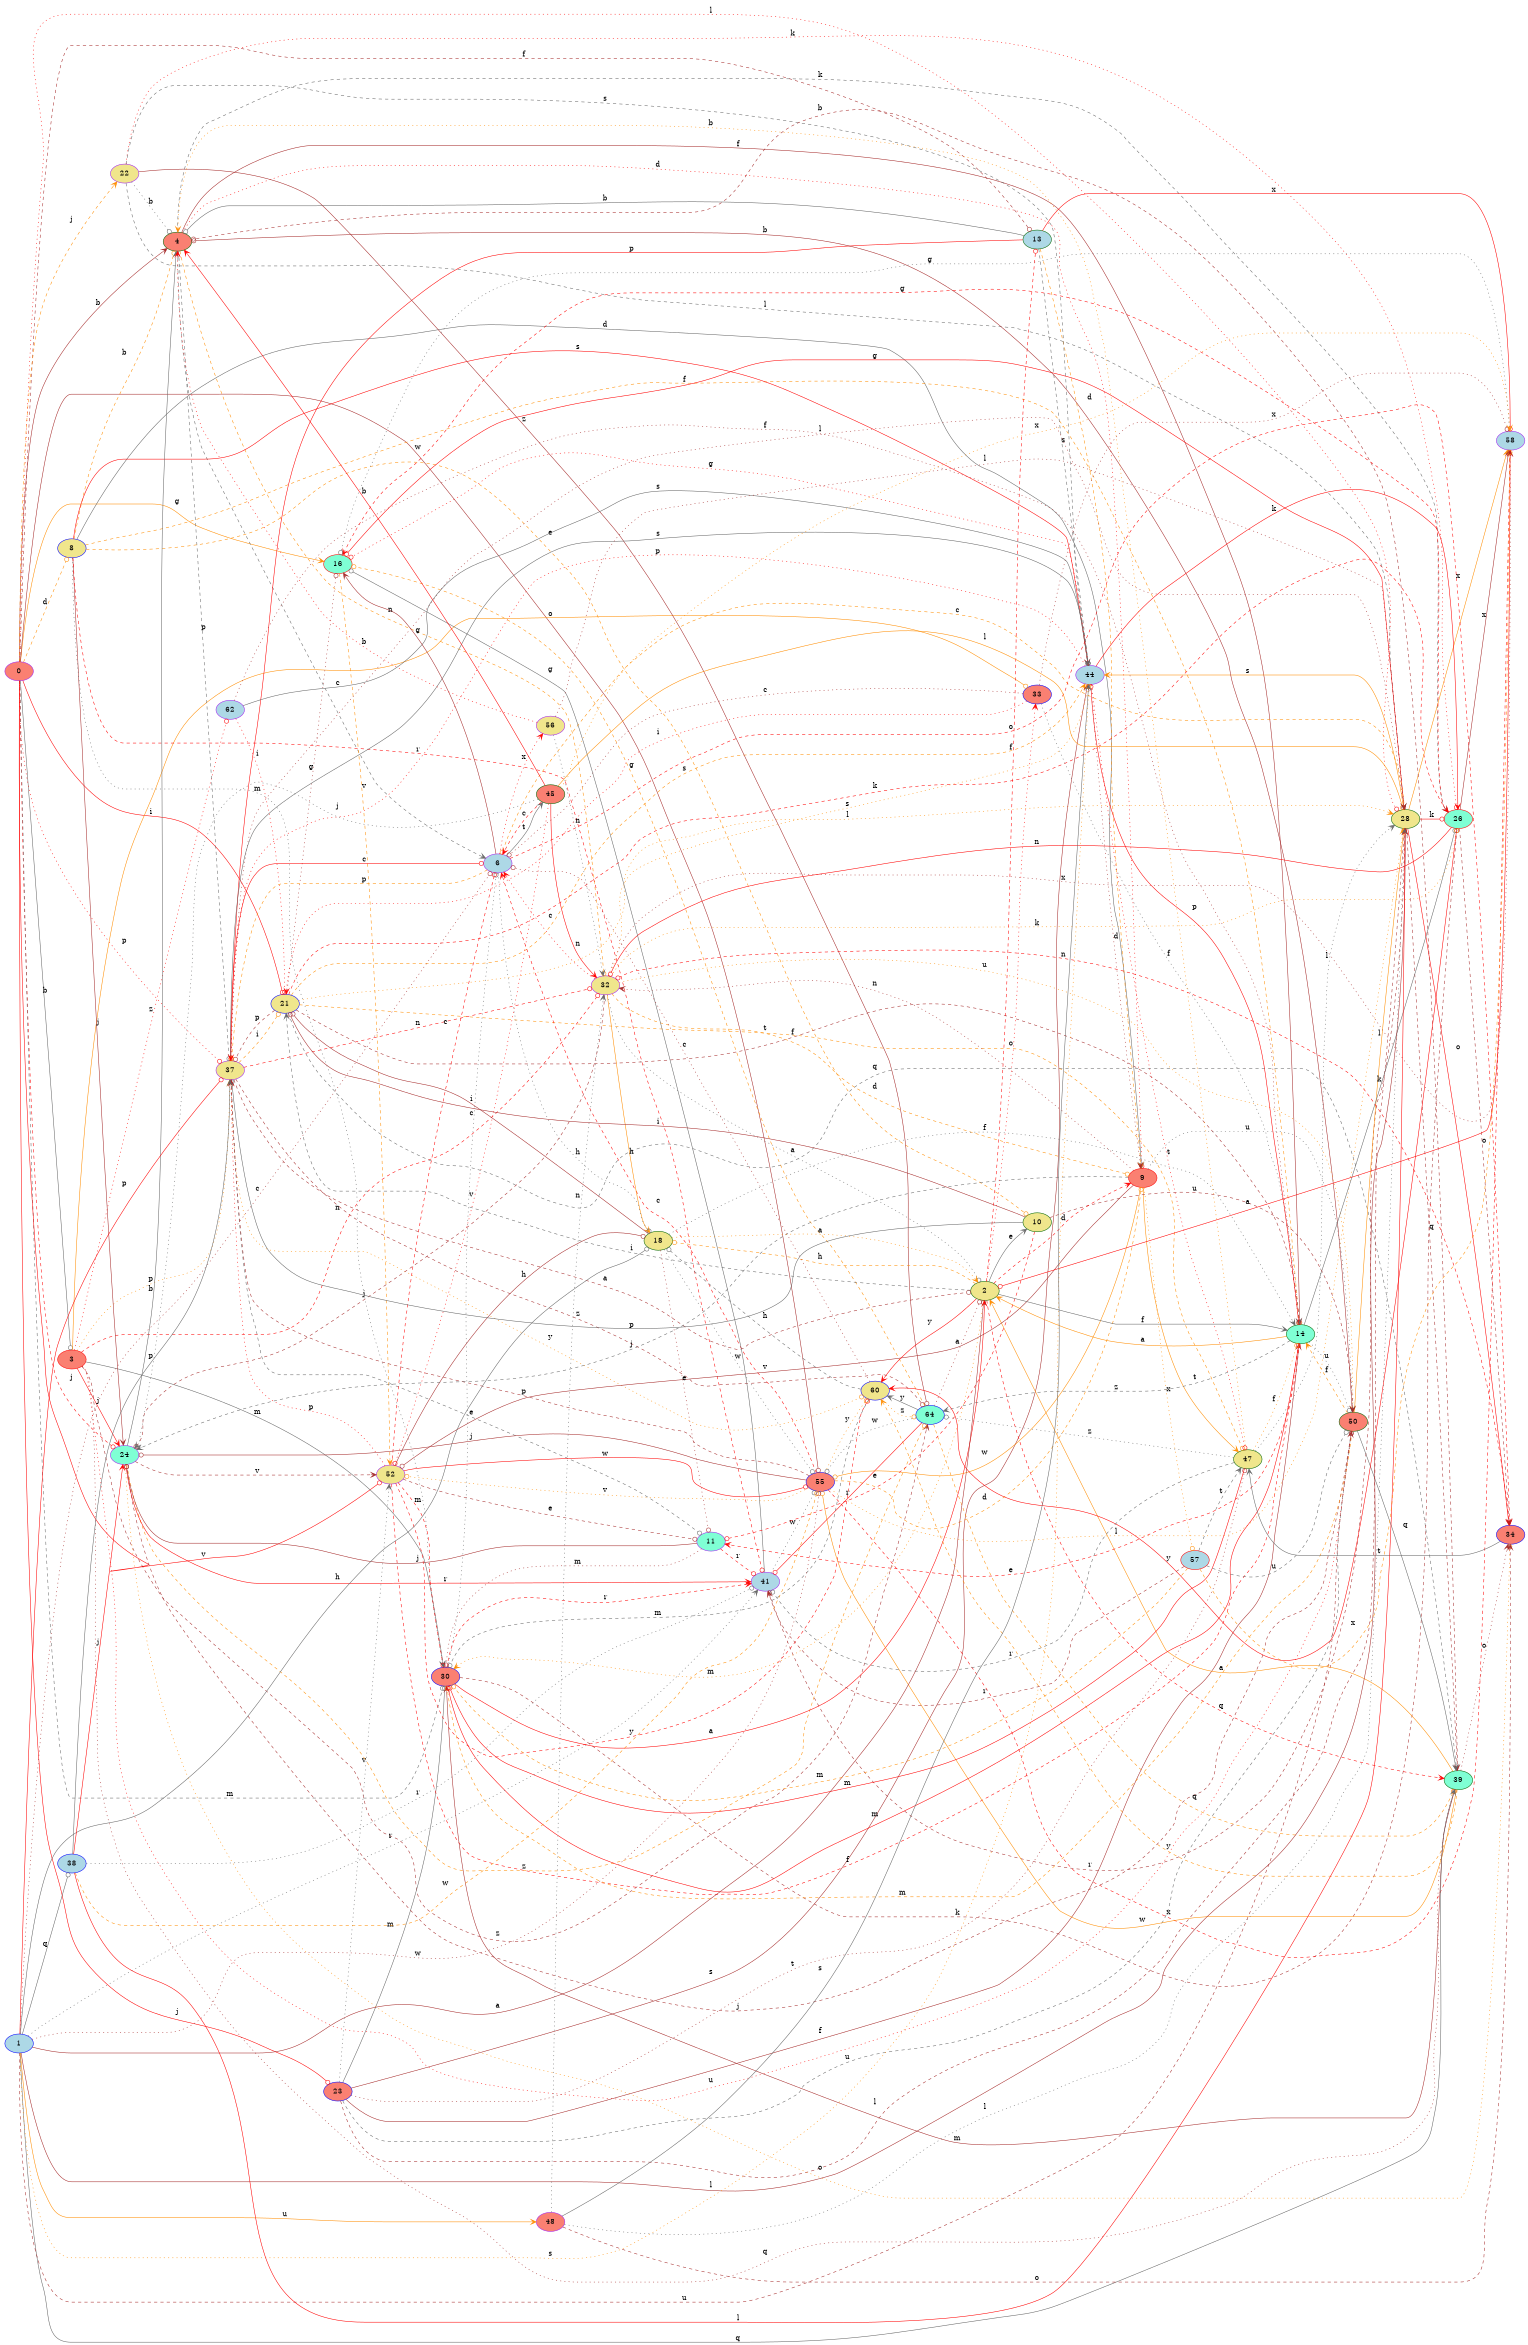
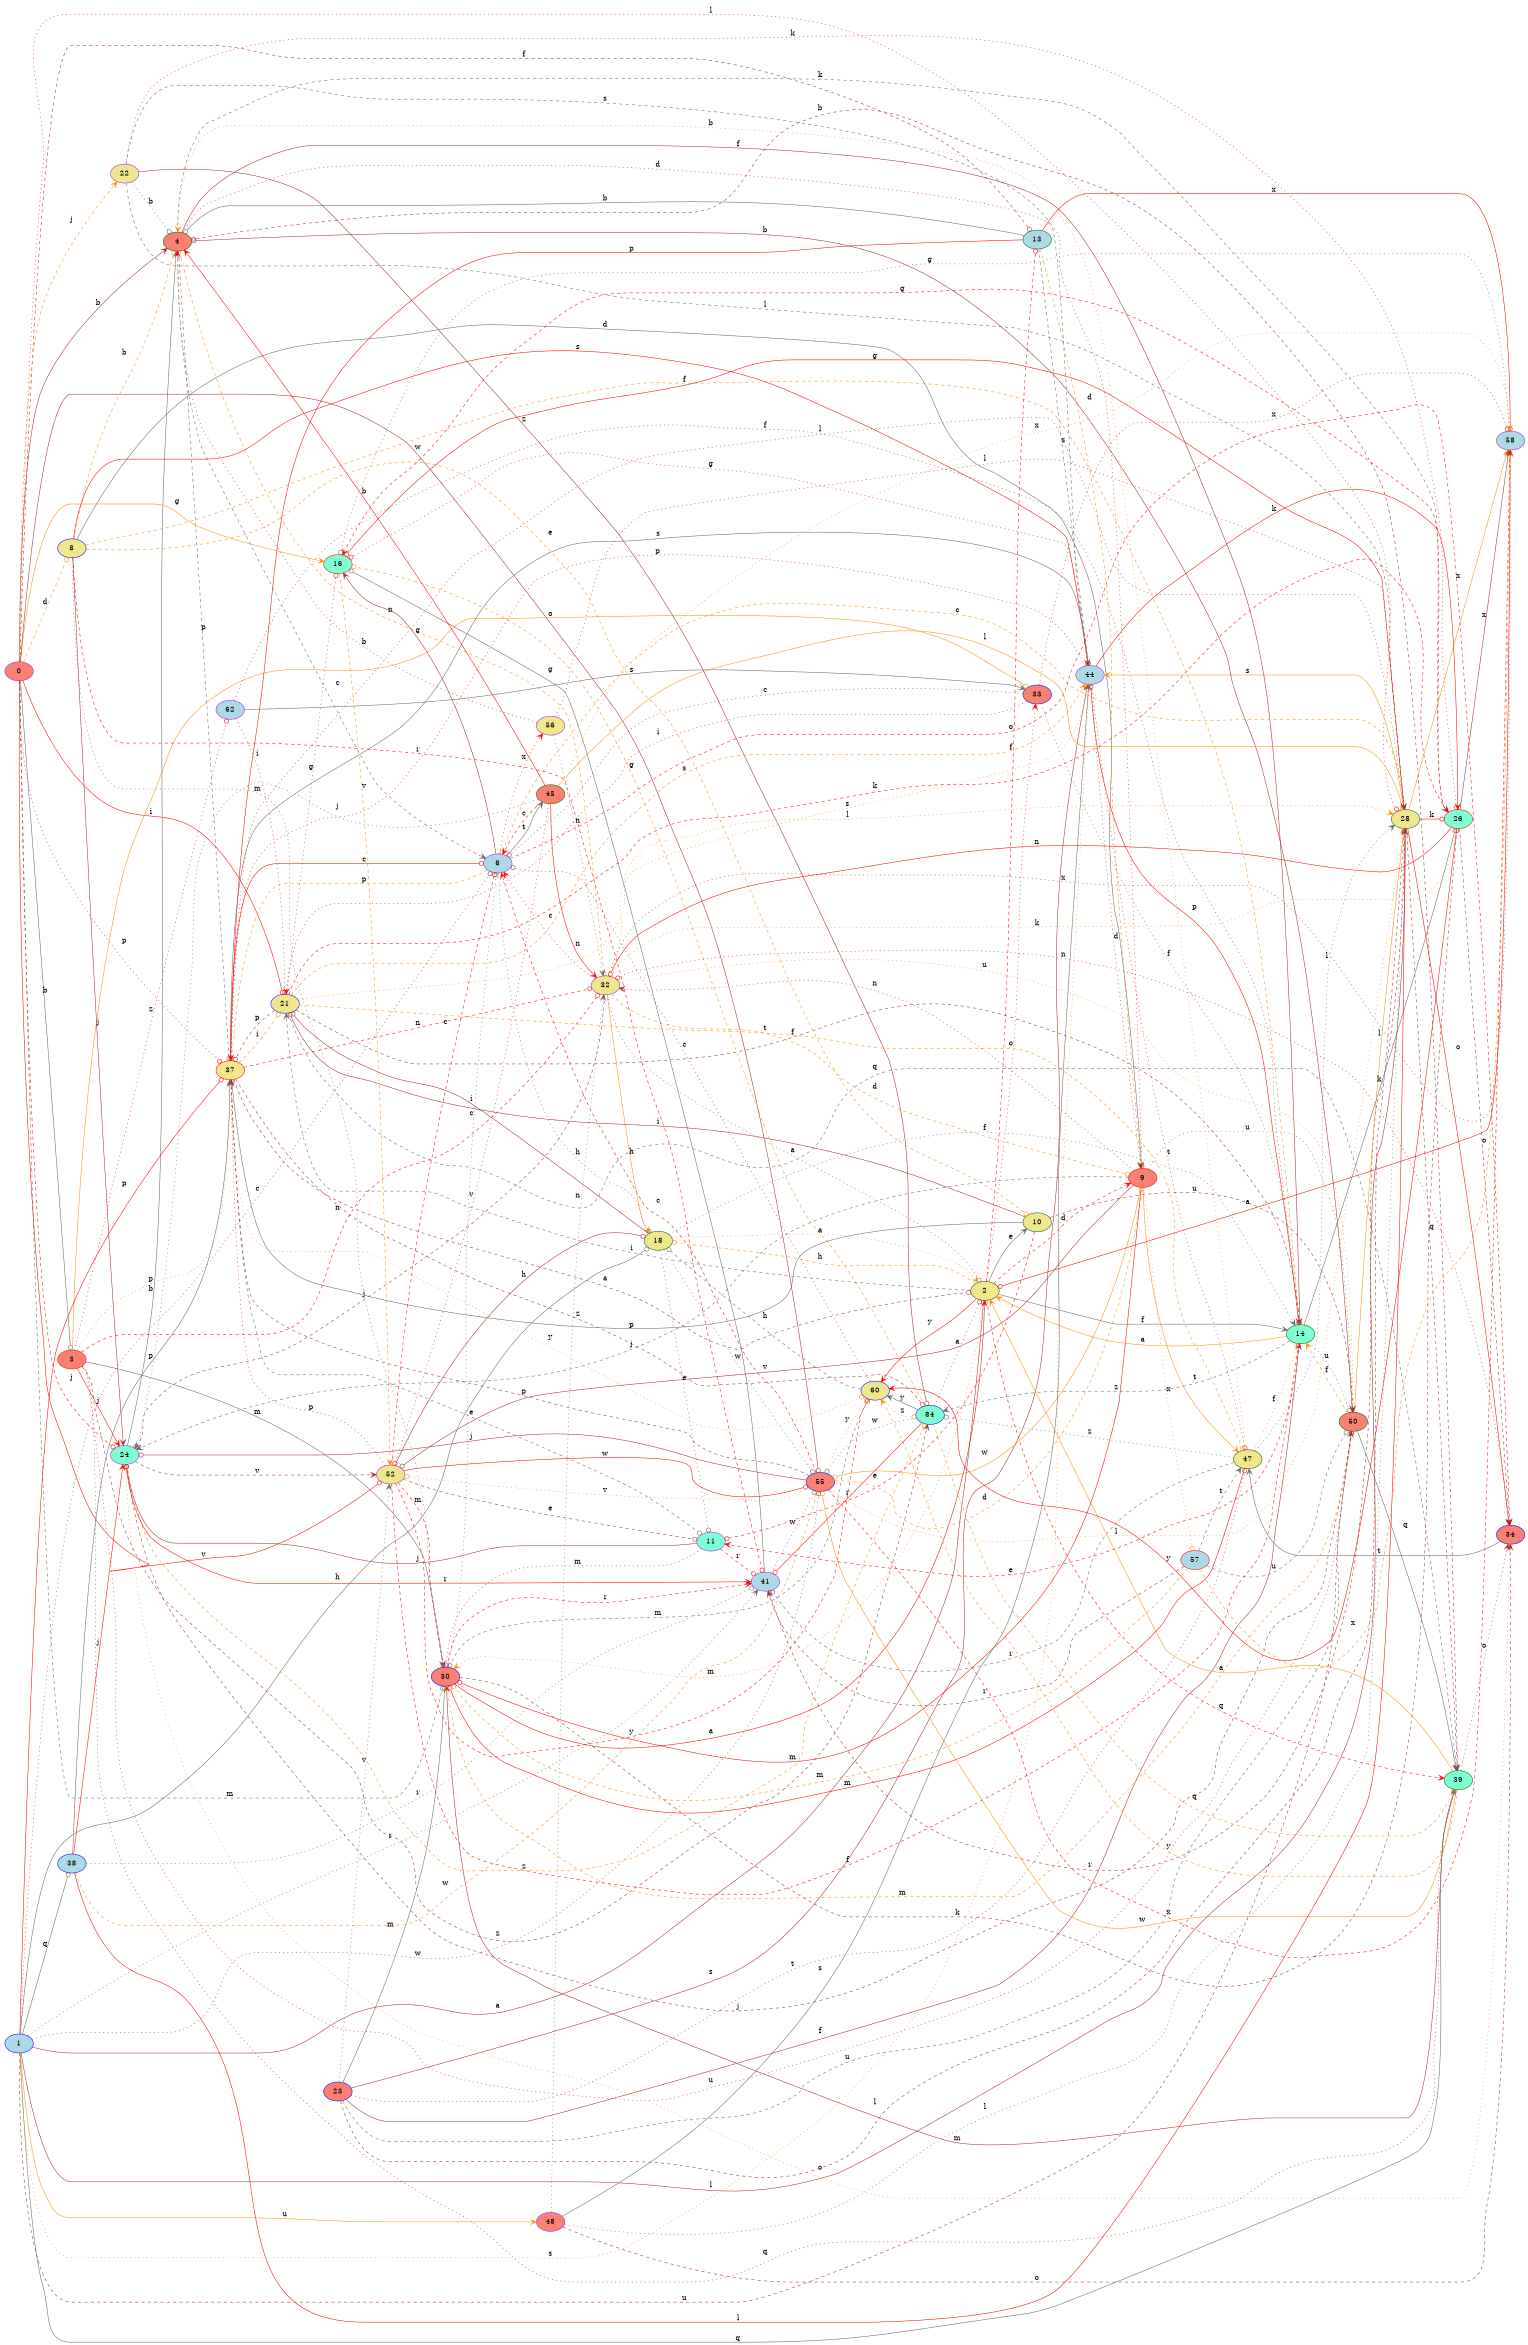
edge "62" -> "44": now "62" -> "33"
edge "34" -> "32": style dashed -> dotted
node "37": color purple -> red
node "64": label "64" -> "84"
edge "0" -> "23": removed, label "j"
edge "14" -> "30": now "9" -> "30"
